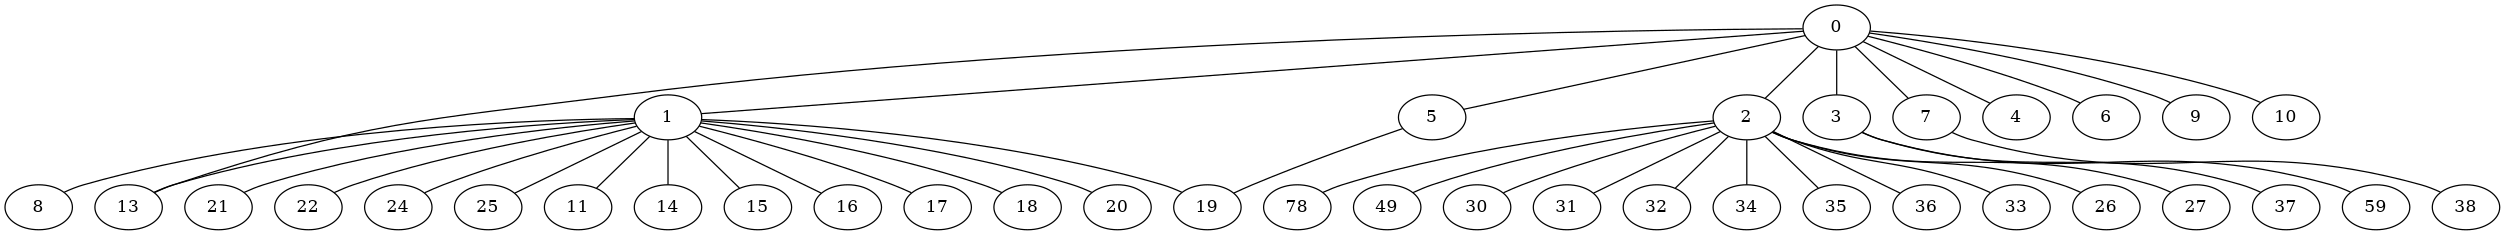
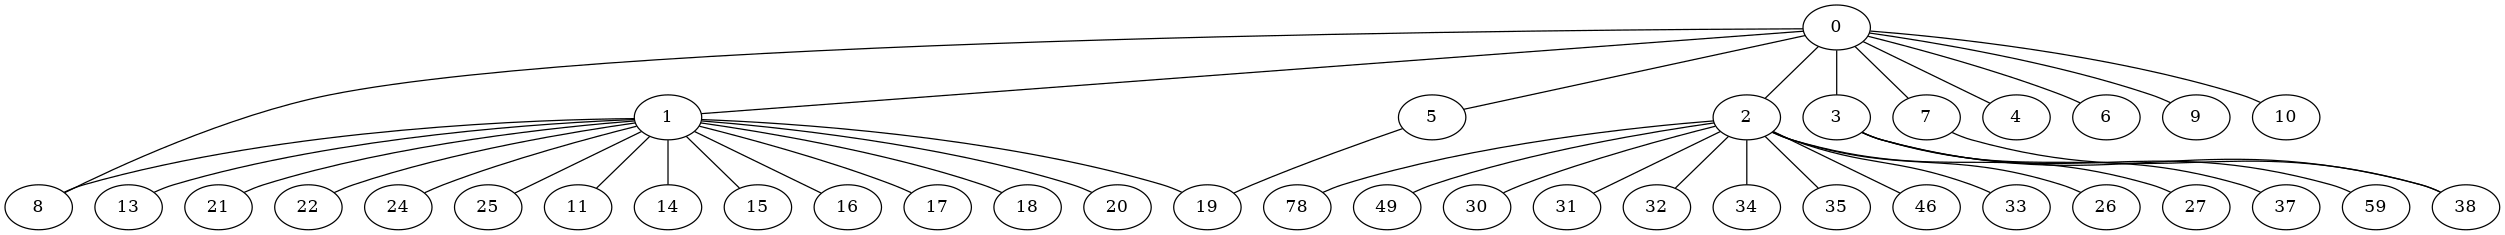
edge "0" -- "13": now "0" -- "8"
edge "3" -- "38": added
node "36": label "36" -> "46"
